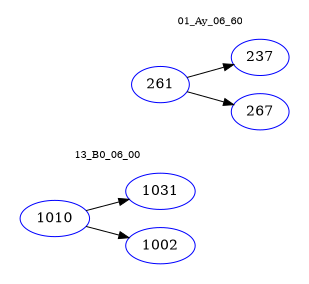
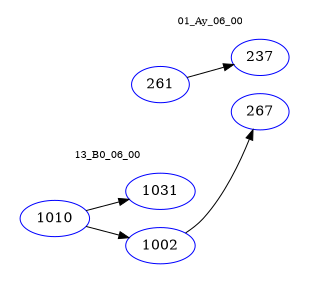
cluster "01_Ay_06_60": label "01_Ay_06_60" -> "01_Ay_06_00"
edge "261" -> "267": now "1002" -> "267"
